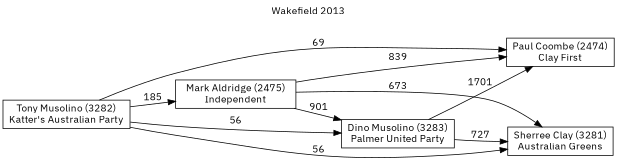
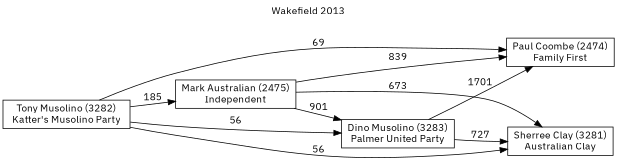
node "Paul Coombe (2474) Clay First": label "Paul Coombe (2474) Clay First" -> "Paul Coombe (2474) Family First"
node "Mark Aldridge (2475) Independent": label "Mark Aldridge (2475) Independent" -> "Mark Australian (2475) Independent"
node "Tony Musolino (3282) Katter's Australian Party": label "Tony Musolino (3282) Katter's Australian Party" -> "Tony Musolino (3282) Katter's Musolino Party"
node "Sherree Clay (3281) Australian Greens": label "Sherree Clay (3281) Australian Greens" -> "Sherree Clay (3281) Australian Clay"
